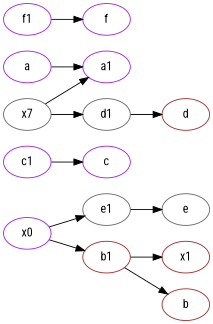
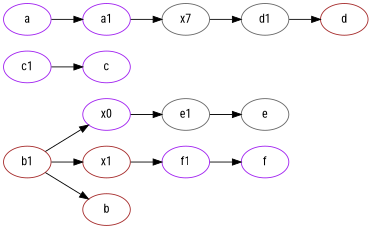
edge "x7" -> "a1": reversed
edge "x1" -> "f1": added
edge "x0" -> "b1": reversed
